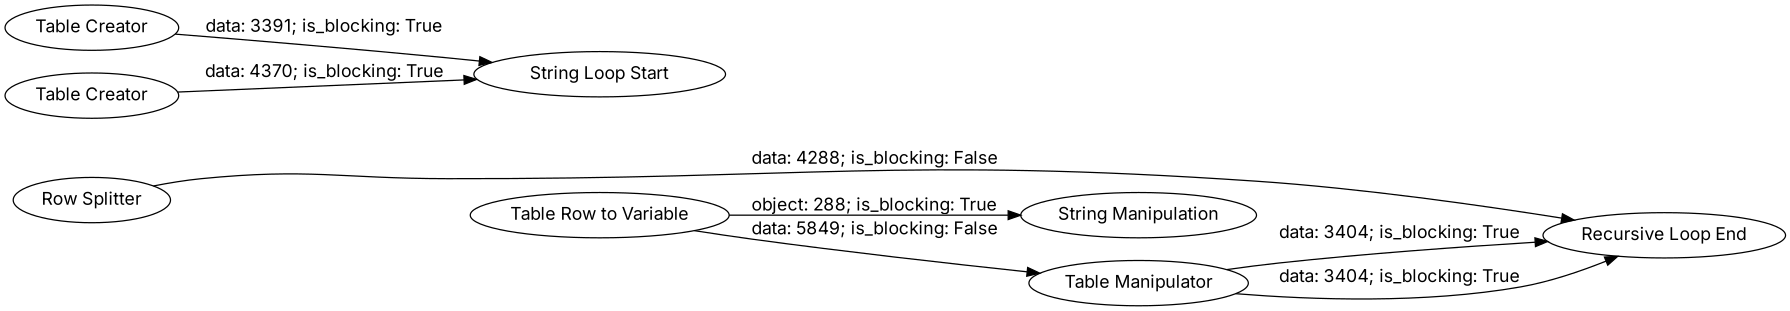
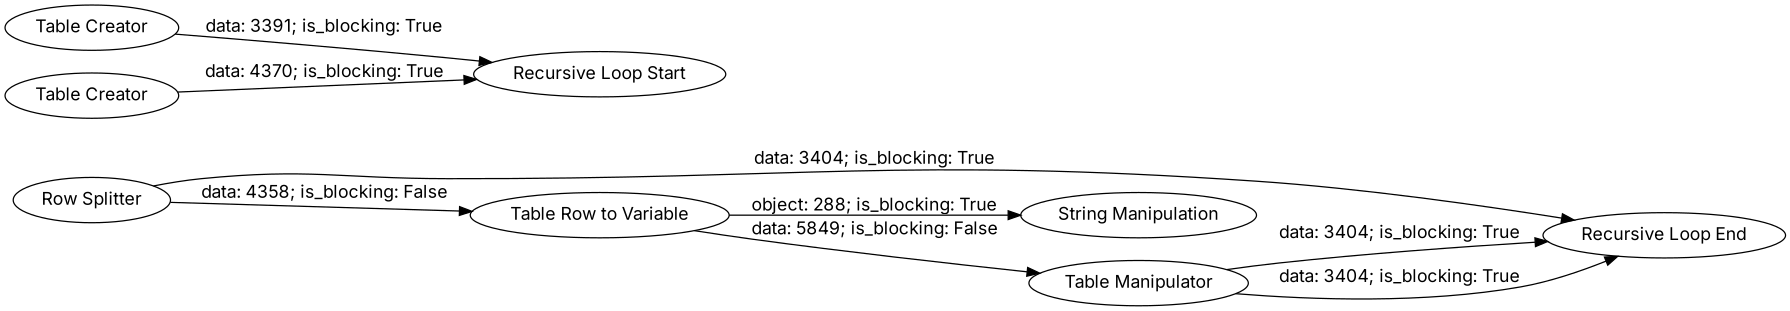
node "String Loop Start": label "String Loop Start" -> "Recursive Loop Start"
edge "Row Splitter" -> "Recursive Loop End": label "data: 4288; is_blocking: False" -> "data: 3404; is_blocking: True"
edge "Row Splitter" -> "Table Row to Variable": added, label "data: 4358; is_blocking: False"
